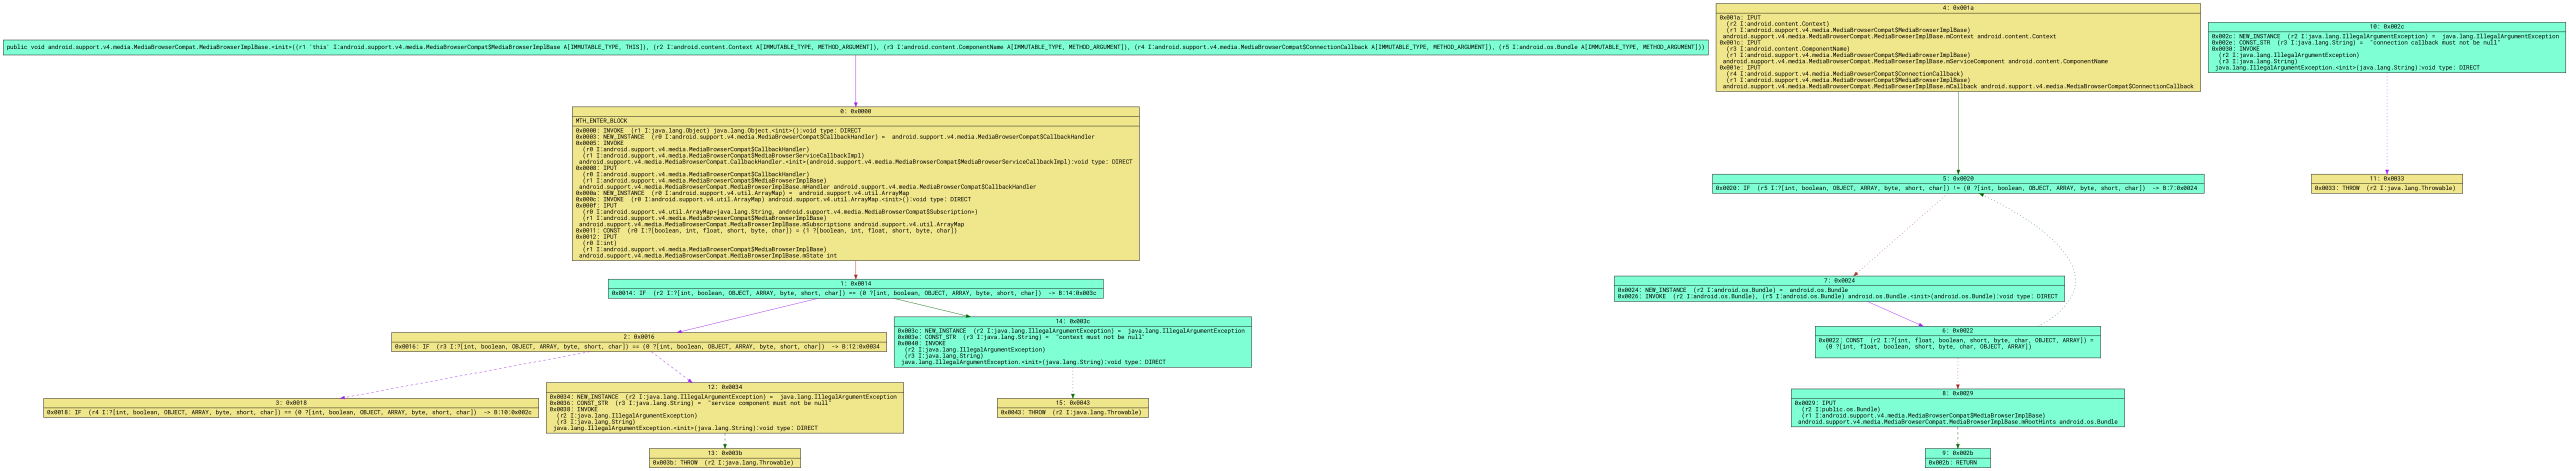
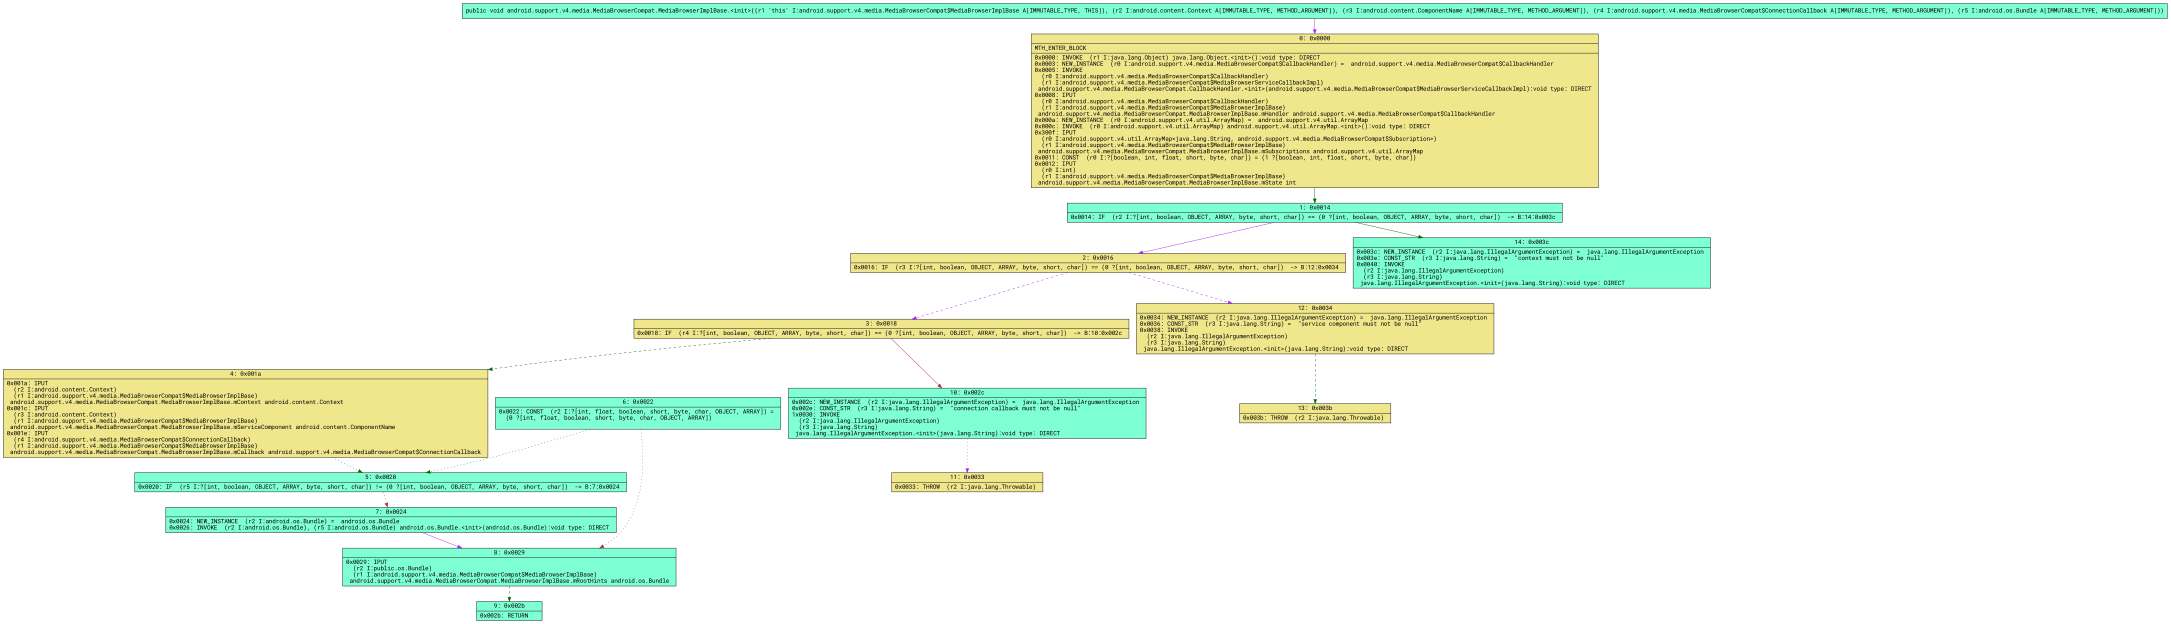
node "4: 0x001a": text "(r3 I:android.content.ComponentName)" -> "(r3 I:android.content.Context)"
node "10: 0x002c": text "0x0030: INVOKE" -> "1x0030: INVOKE"
edge "4: 0x001a" -> "5: 0x0020": style solid -> dotted
node "0: 0x0000": text "0x000f: IPUT" -> "0x300f: IPUT"
edge "0: 0x0000" -> "1: 0x0014": color brown -> darkgreen
edge "7: 0x0024" -> "6: 0x0022": now "7: 0x0024" -> "8: 0x0029"
edge "3: 0x0018" -> "4: 0x001a": added
edge "3: 0x0018" -> "10: 0x002c": added
node "15: 0x0043": removed
